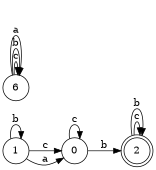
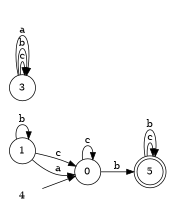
node "6": label "6" -> "3"
node "2": label "2" -> "5"
node "4": added
